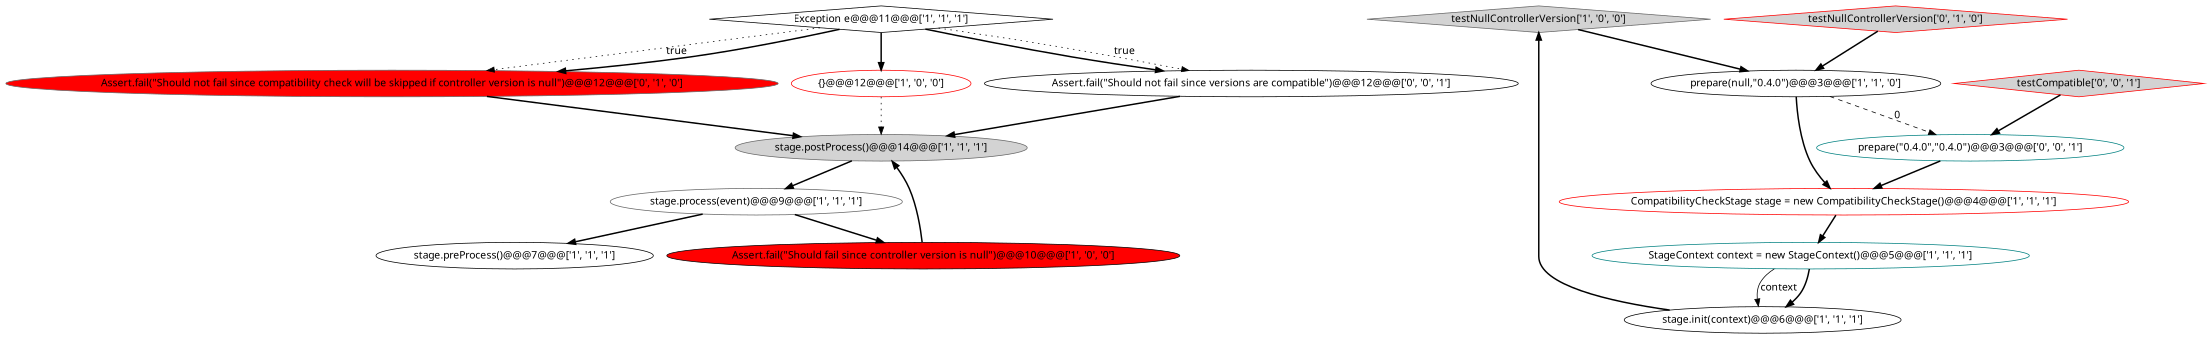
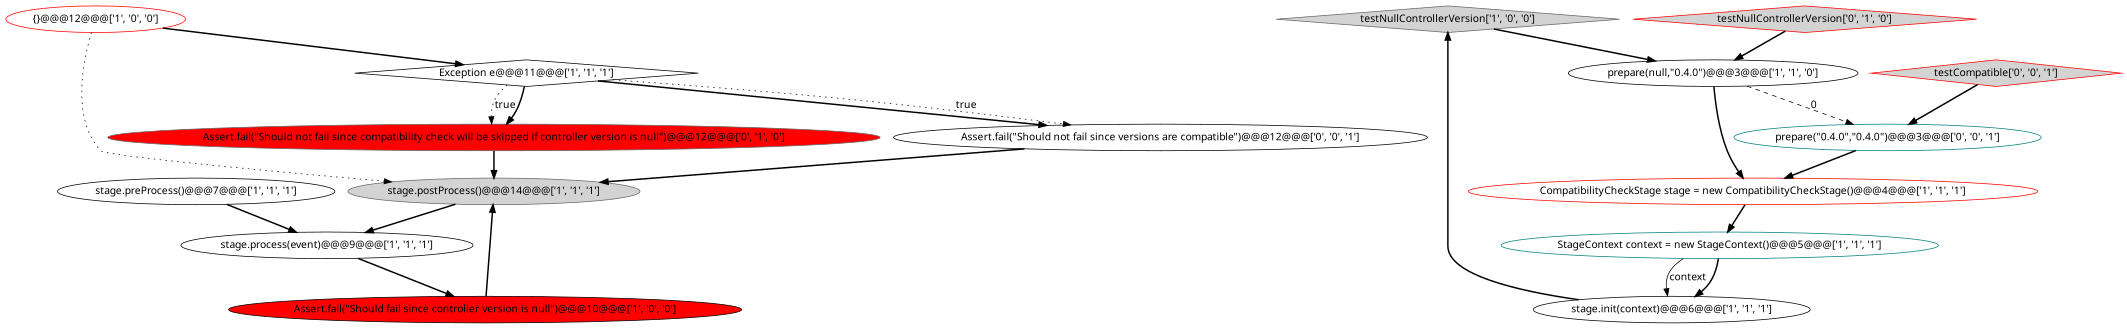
edge "Exception e@@@11@@@['1', '1', '1']" -> "{}@@@12@@@['1', '0', '0']": reversed
node "stage.process(event)@@@9@@@['1', '1', '1']": color gray40 -> black
edge "stage.process(event)@@@9@@@['1', '1', '1']" -> "stage.preProcess()@@@7@@@['1', '1', '1']": reversed
